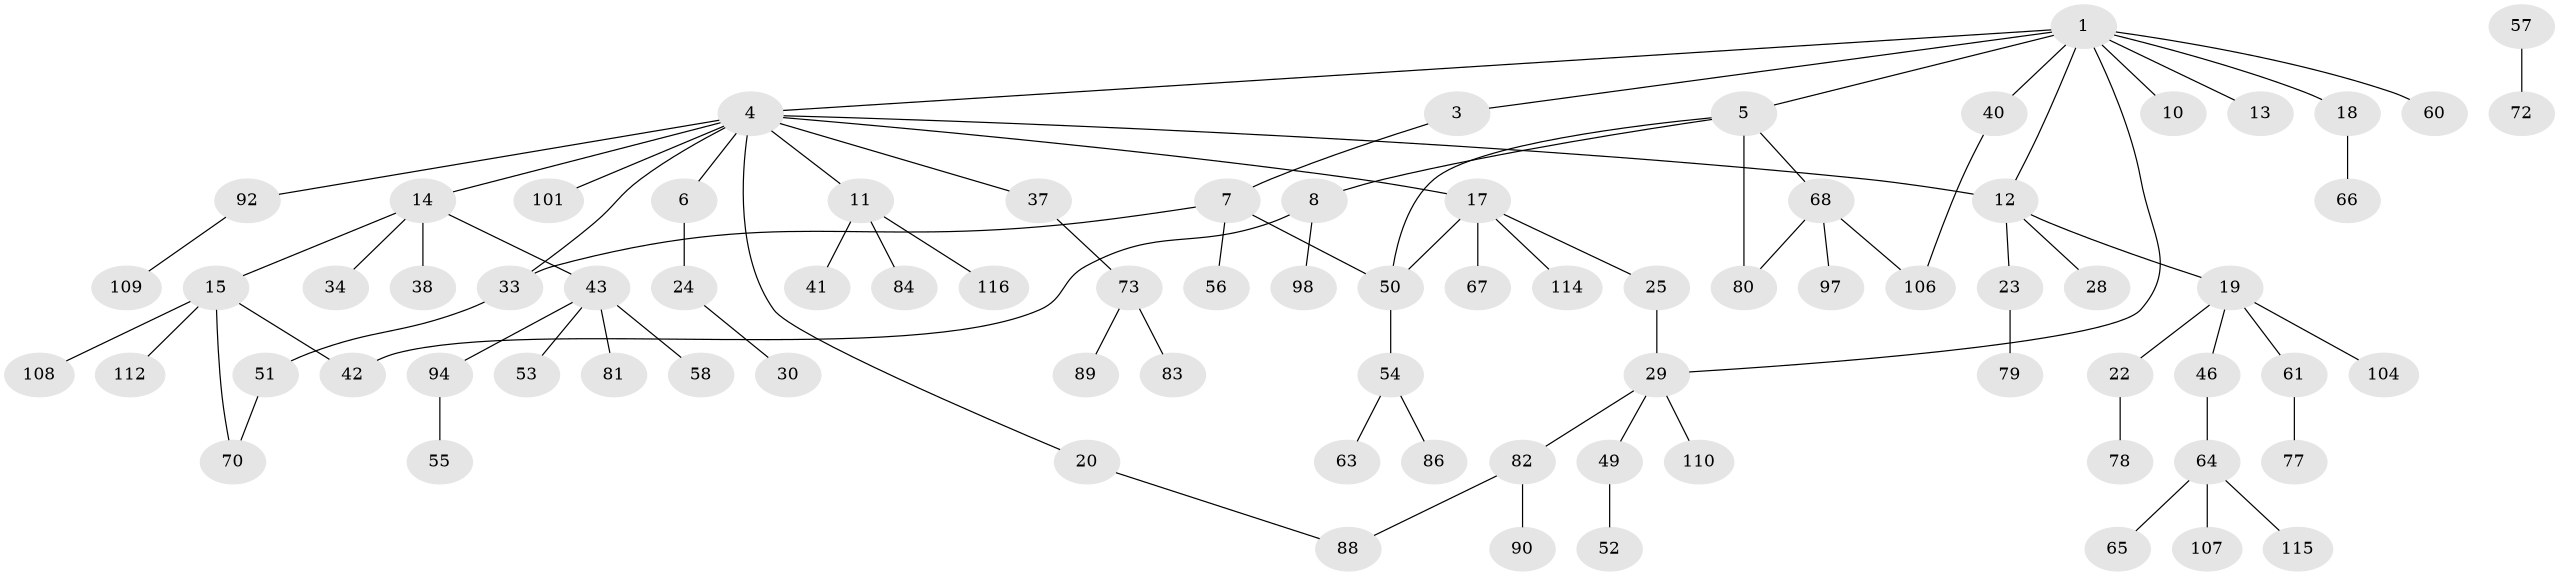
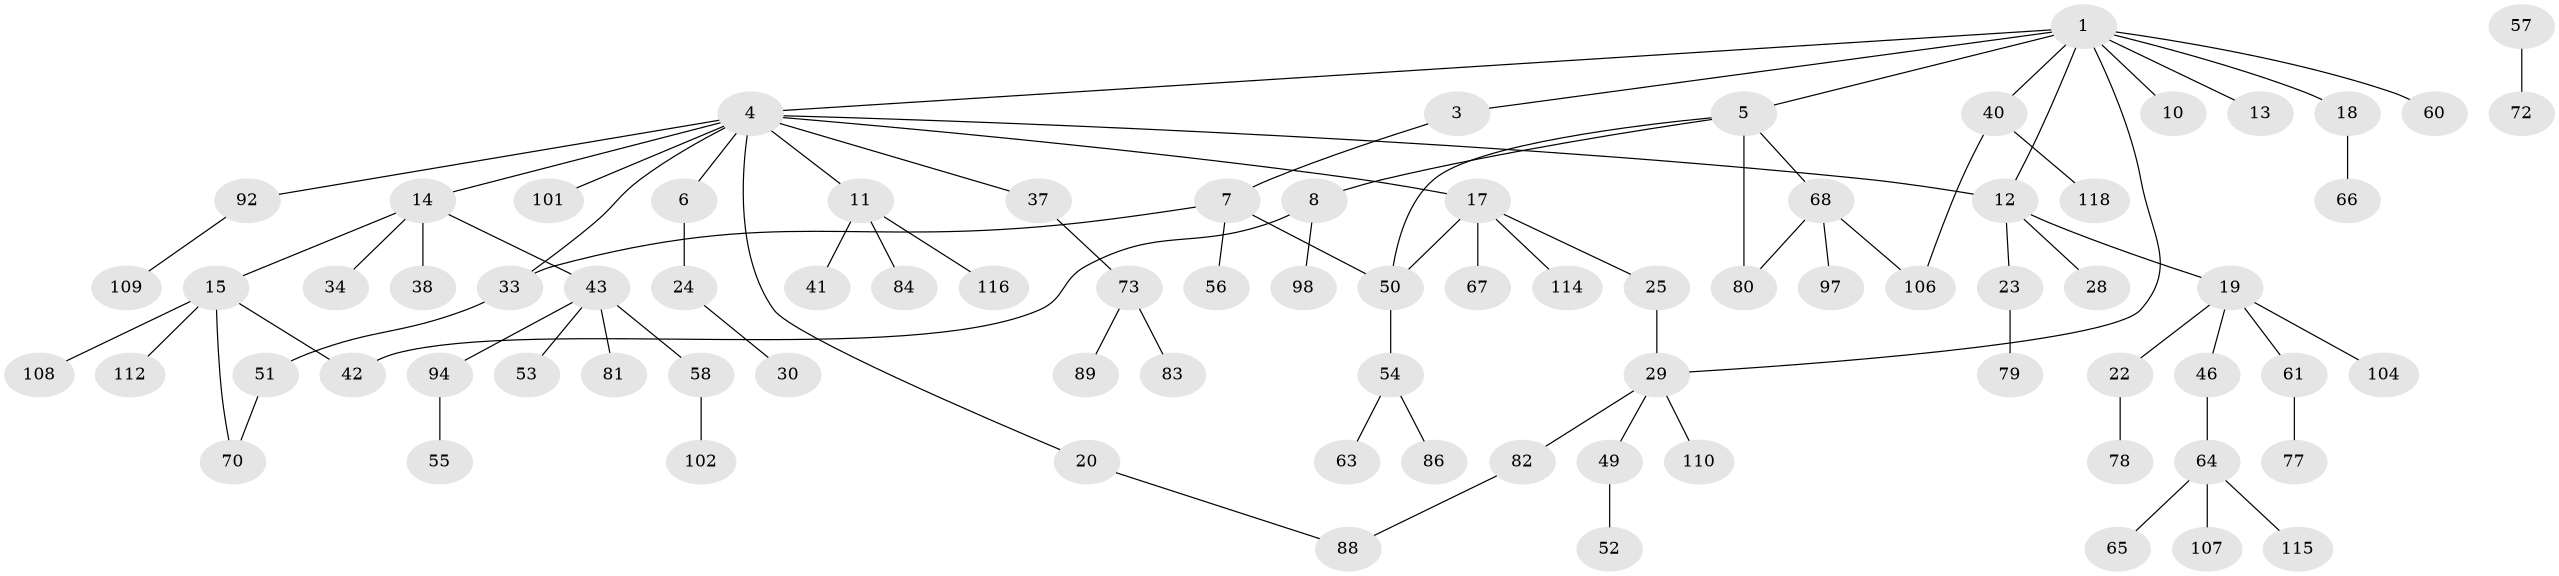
node "118": added
node "102": added
node "90": removed
